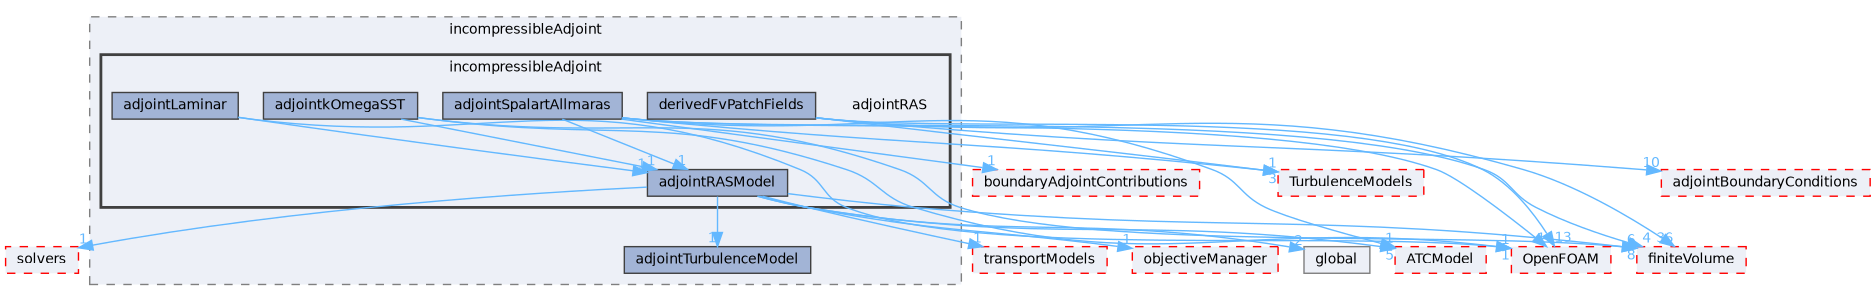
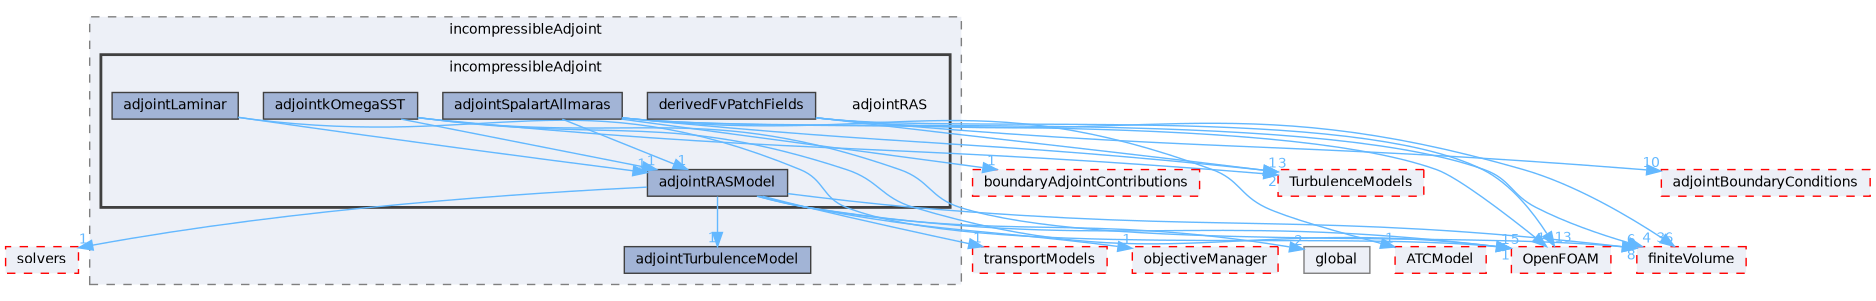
edge "adjointkOmegaSST" -> "TurbulenceModels": added
edge "adjointRASModel" -> "ATCModel": now "adjointRASModel" -> "OpenFOAM"
